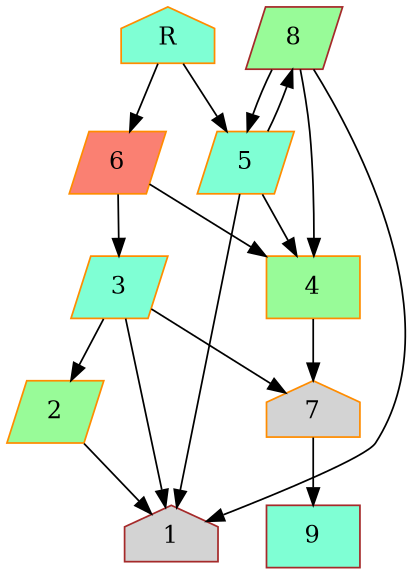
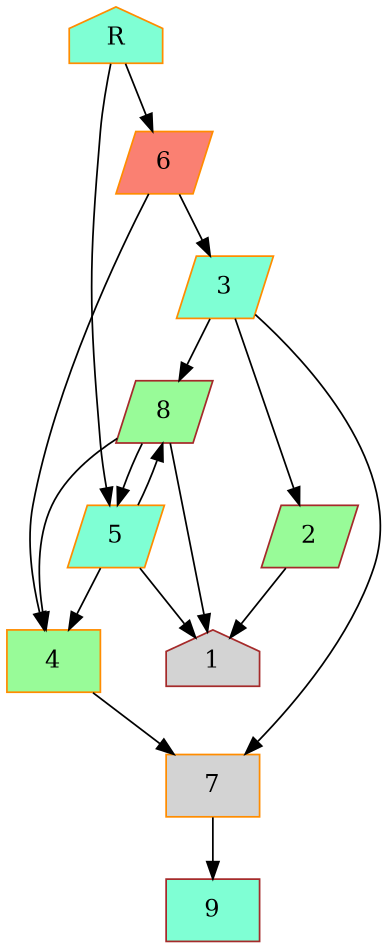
edge "3" -> "1": now "3" -> "8"
node "2": color darkorange -> brown
node "7": shape house -> box
